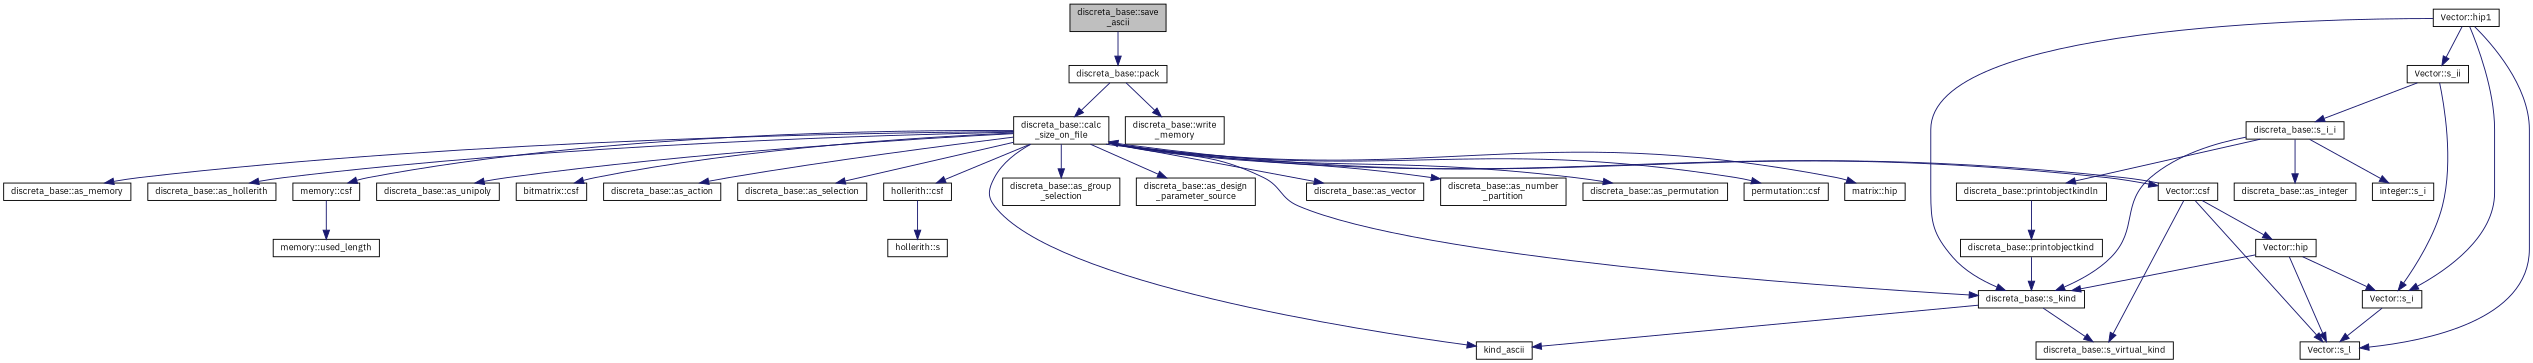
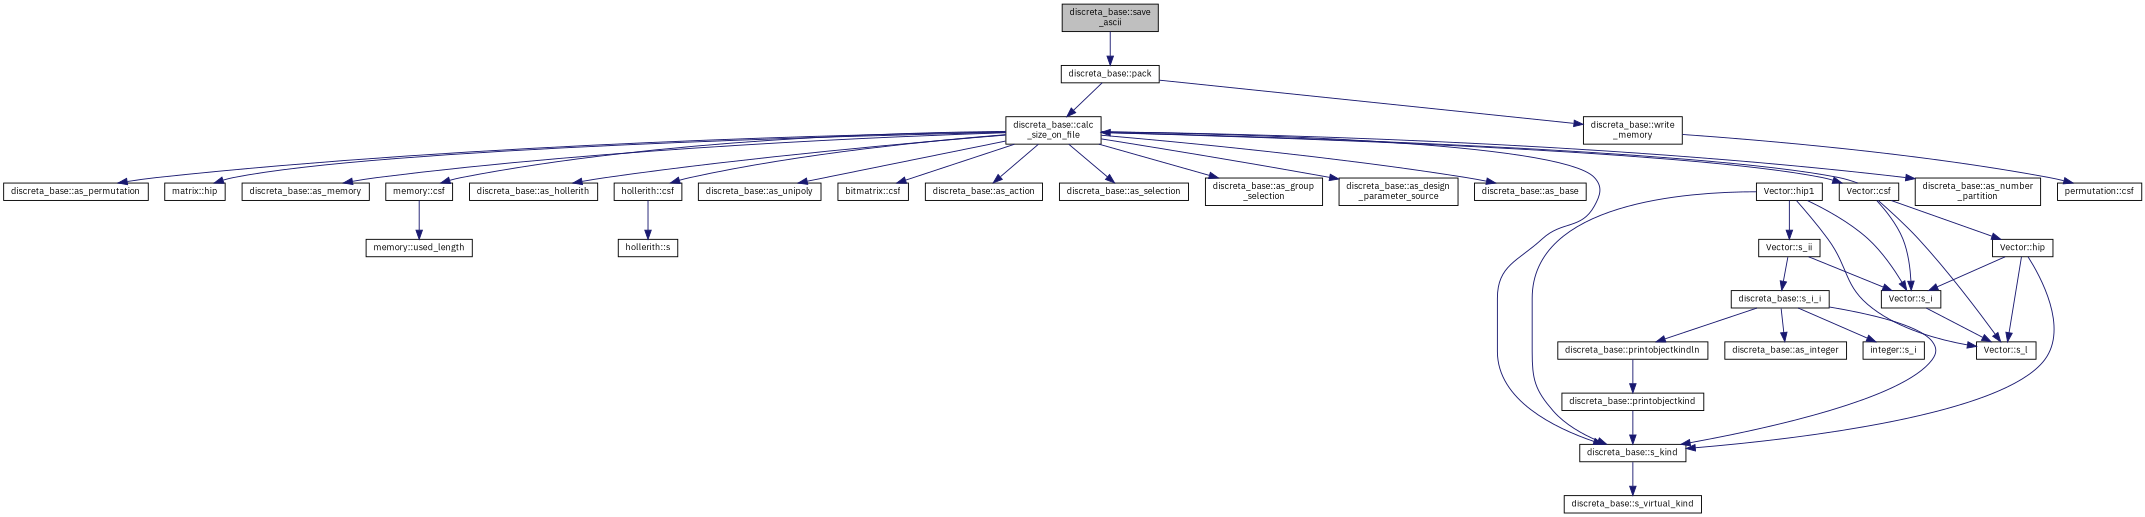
edge "discreta_base::calc _size_on_file" -> "permutation::csf": now "discreta_base::write _memory" -> "permutation::csf"
node "discreta_base::as_vector": label "discreta_base::as_vector" -> "discreta_base::as_base"
edge "Vector::csf" -> "discreta_base::s_virtual_kind": now "Vector::csf" -> "Vector::s_i"
node "kind_ascii": removed
